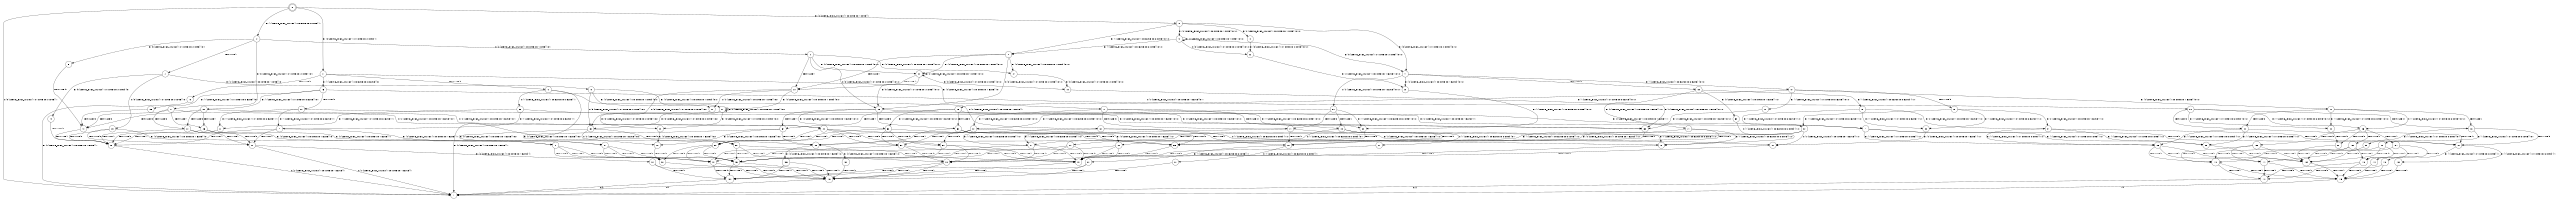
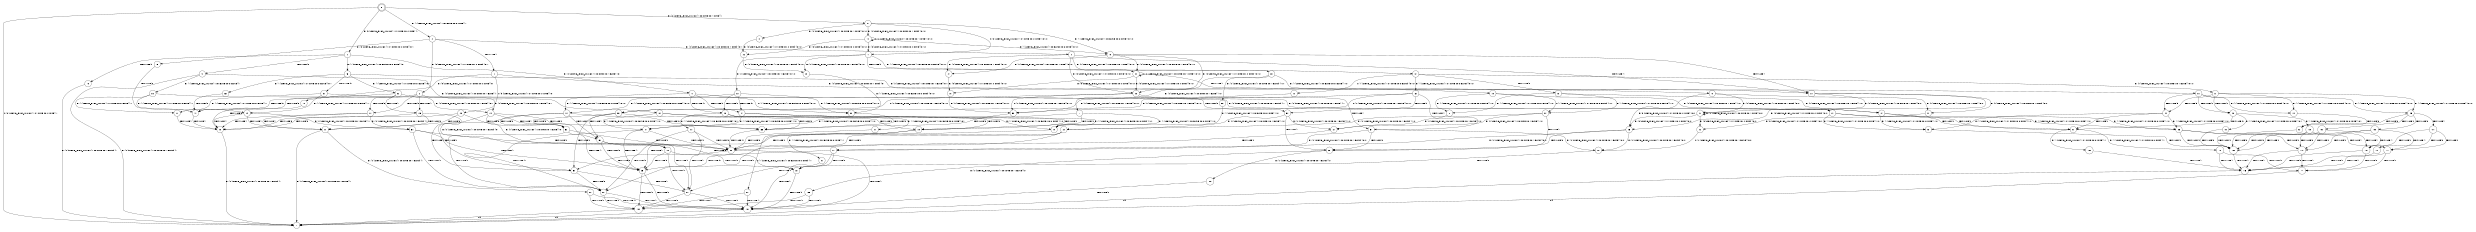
edge "57" -> "88": reversed
